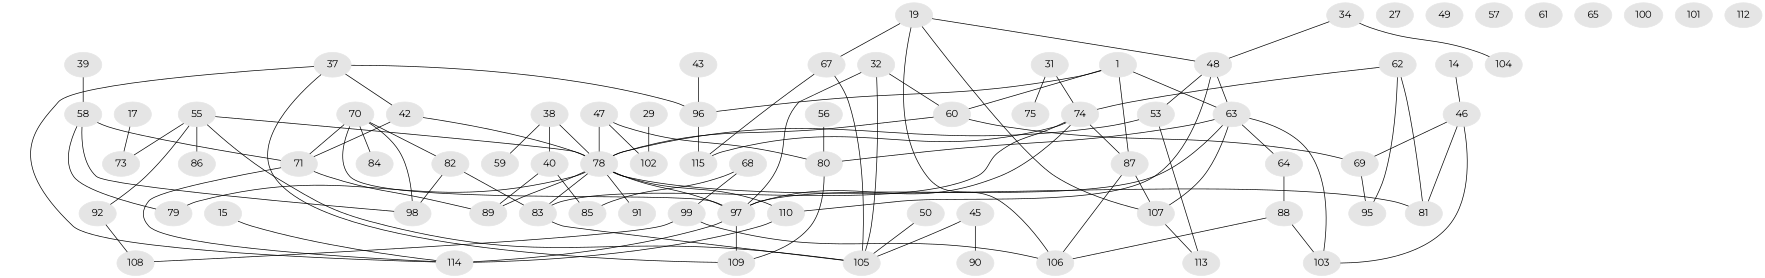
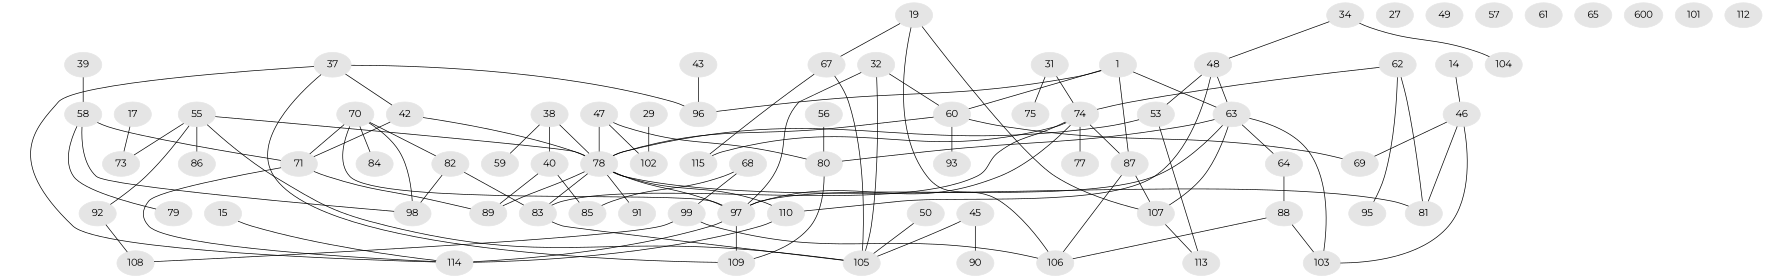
node "100": label "100" -> "600"
edge "19" -- "48": removed
edge "96" -- "115": removed
node "93": added
node "77": added
edge "78" -- "79": removed
edge "69" -- "95": removed
